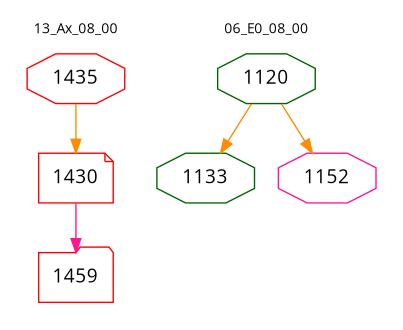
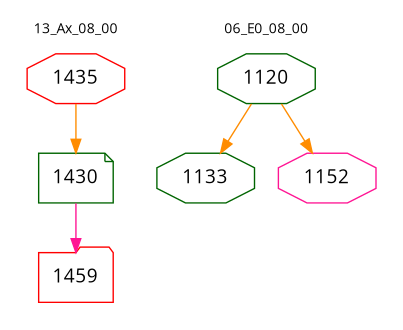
node "1430": color red -> darkgreen
